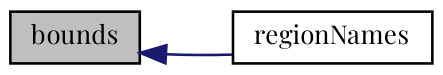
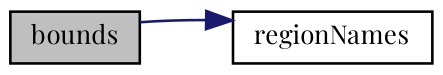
edge "regionNames" -> "bounds": reversed
